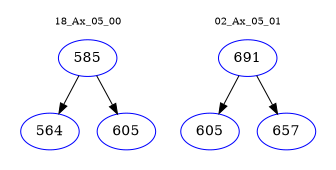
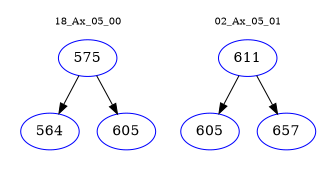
node "585": label "585" -> "575"
node "691": label "691" -> "611"
